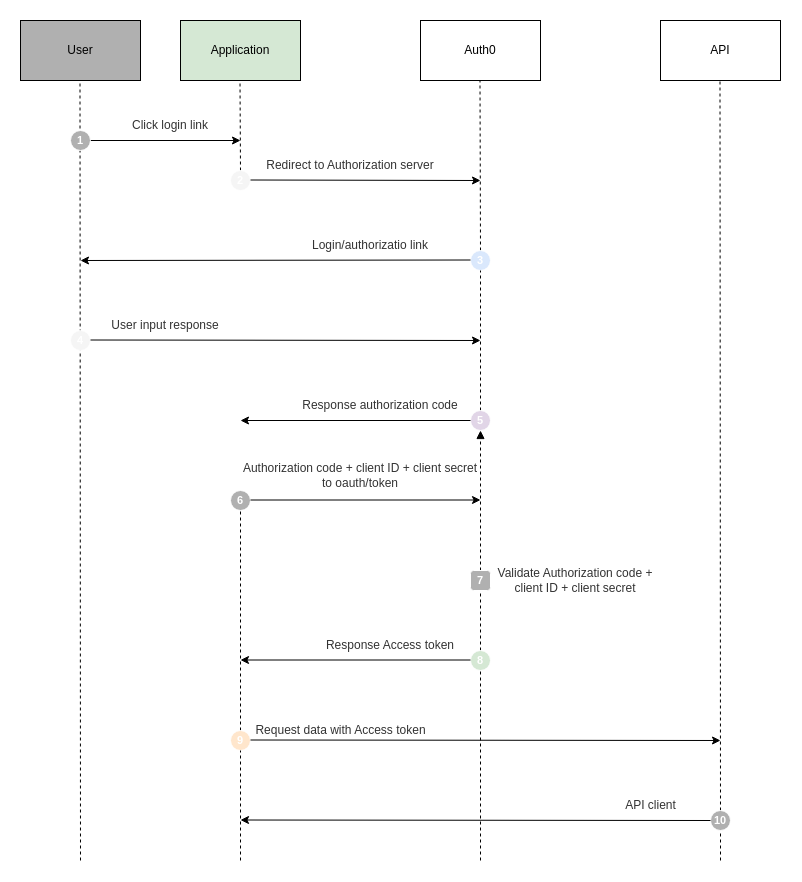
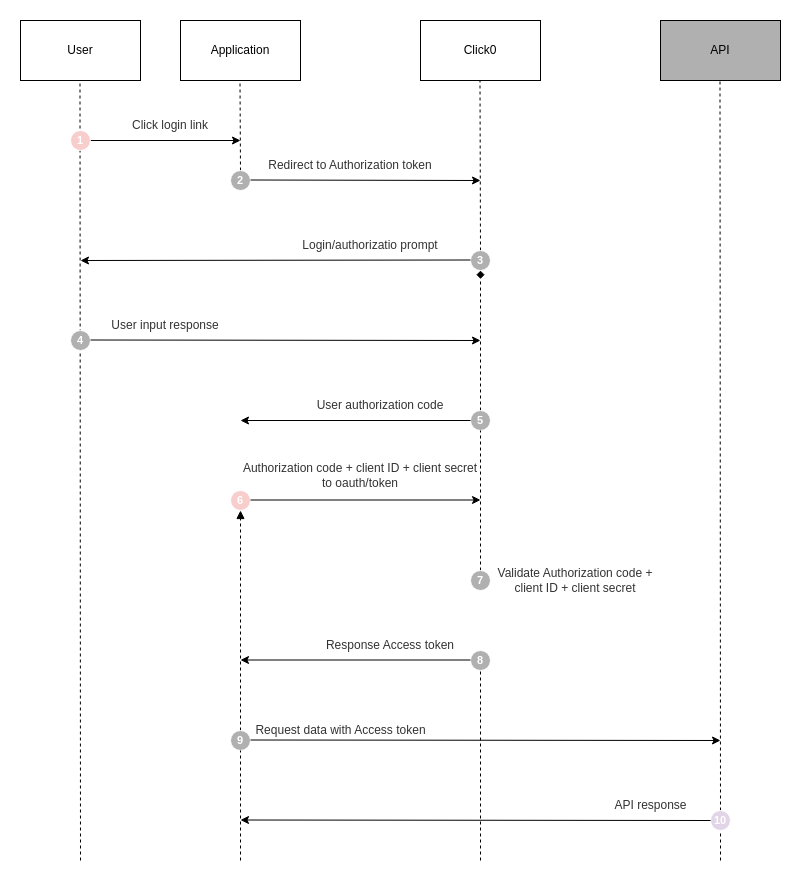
node "User": fillcolor #b0b0b0 -> #ffffff
node "Application": fillcolor #d5e8d4 -> #ffffff
node "Auth0": label "Auth0" -> "Click0"
node "API": fillcolor #ffffff -> #b0b0b0
node "1": fillcolor #b0b0b0 -> #f8cecc
node "Redirect to Authorization server": label "Redirect to Authorization server" -> "Redirect to Authorization token"
node "2": fillcolor #f5f5f5 -> #b0b0b0
node "Login/authorizatio link": label "Login/authorizatio link" -> "Login/authorizatio prompt"
node "3": fillcolor #dae8fc -> #b0b0b0
edge "3" -- "5": arrowhead none -> diamond
node "4": fillcolor #f5f5f5 -> #b0b0b0
node "Response authorization code": label "Response authorization code" -> "User authorization code"
node "5": fillcolor #e1d5e7 -> #b0b0b0
edge "7" -> "5": arrowhead block -> none
node "6": fillcolor #b0b0b0 -> #f8cecc
edge "6" -- "9": arrowhead none -> block
node "7": shape rounded rectangle -> ellipse
edge "7" -- "8": removed
node "8": fillcolor #d5e8d4 -> #b0b0b0
node "9": fillcolor #ffe6cc -> #b0b0b0
node "API client": label "API client" -> "API response"
node "10": fillcolor #b0b0b0 -> #e1d5e7
